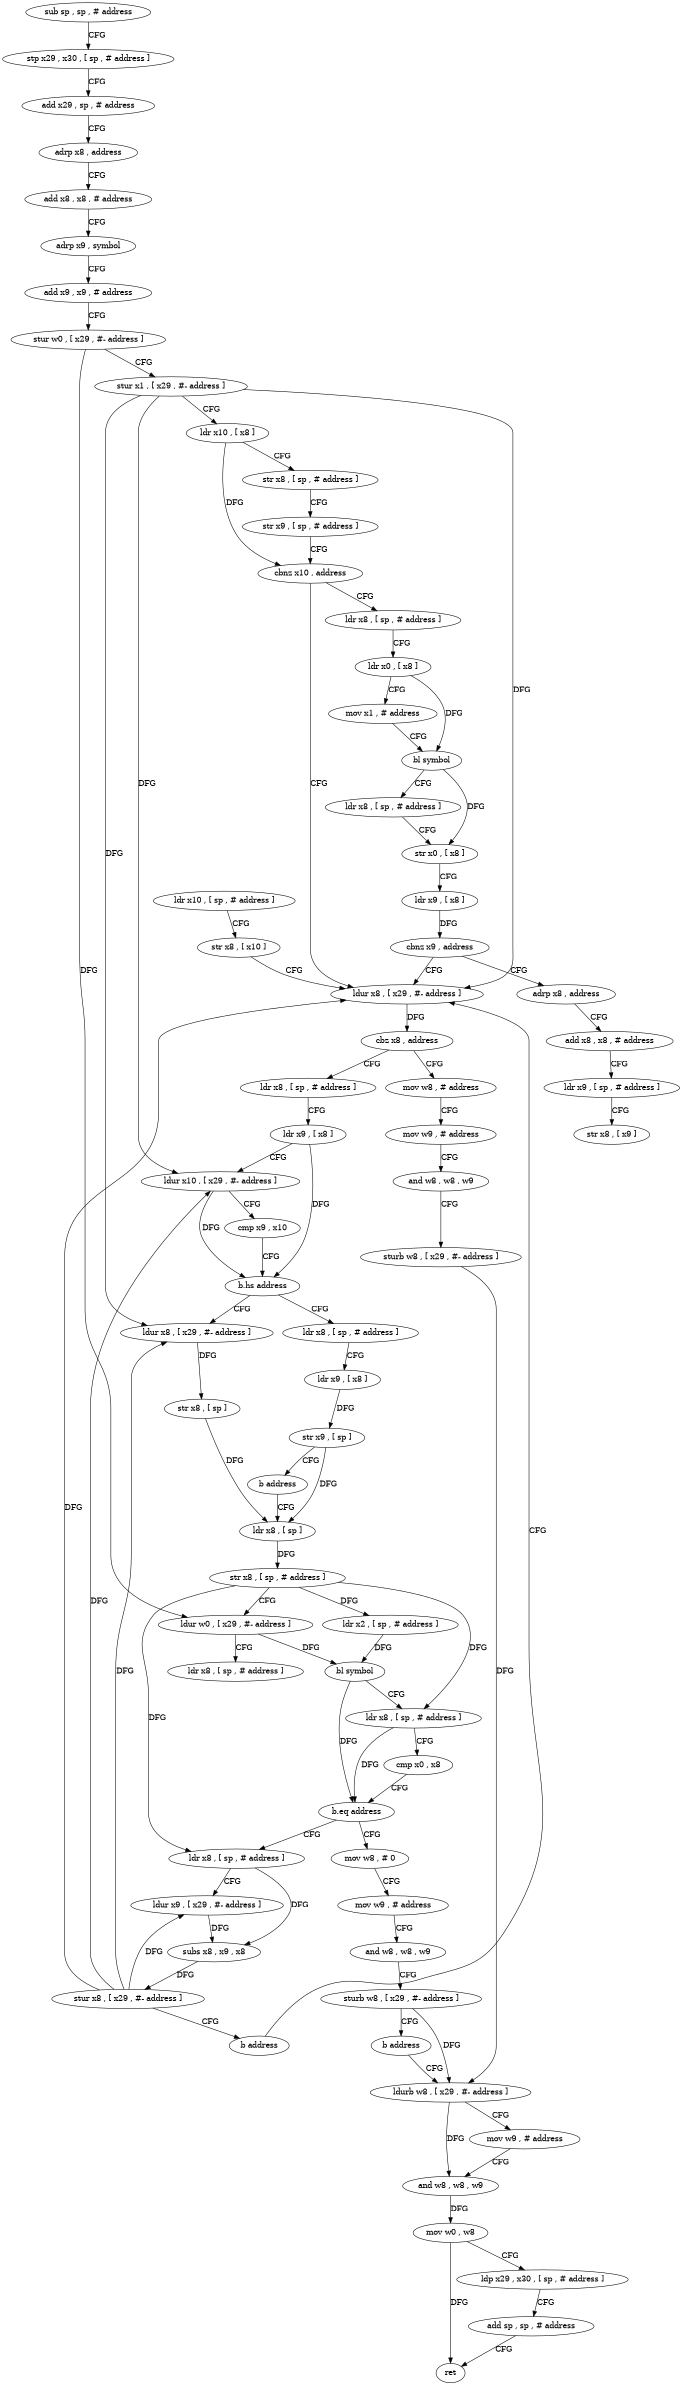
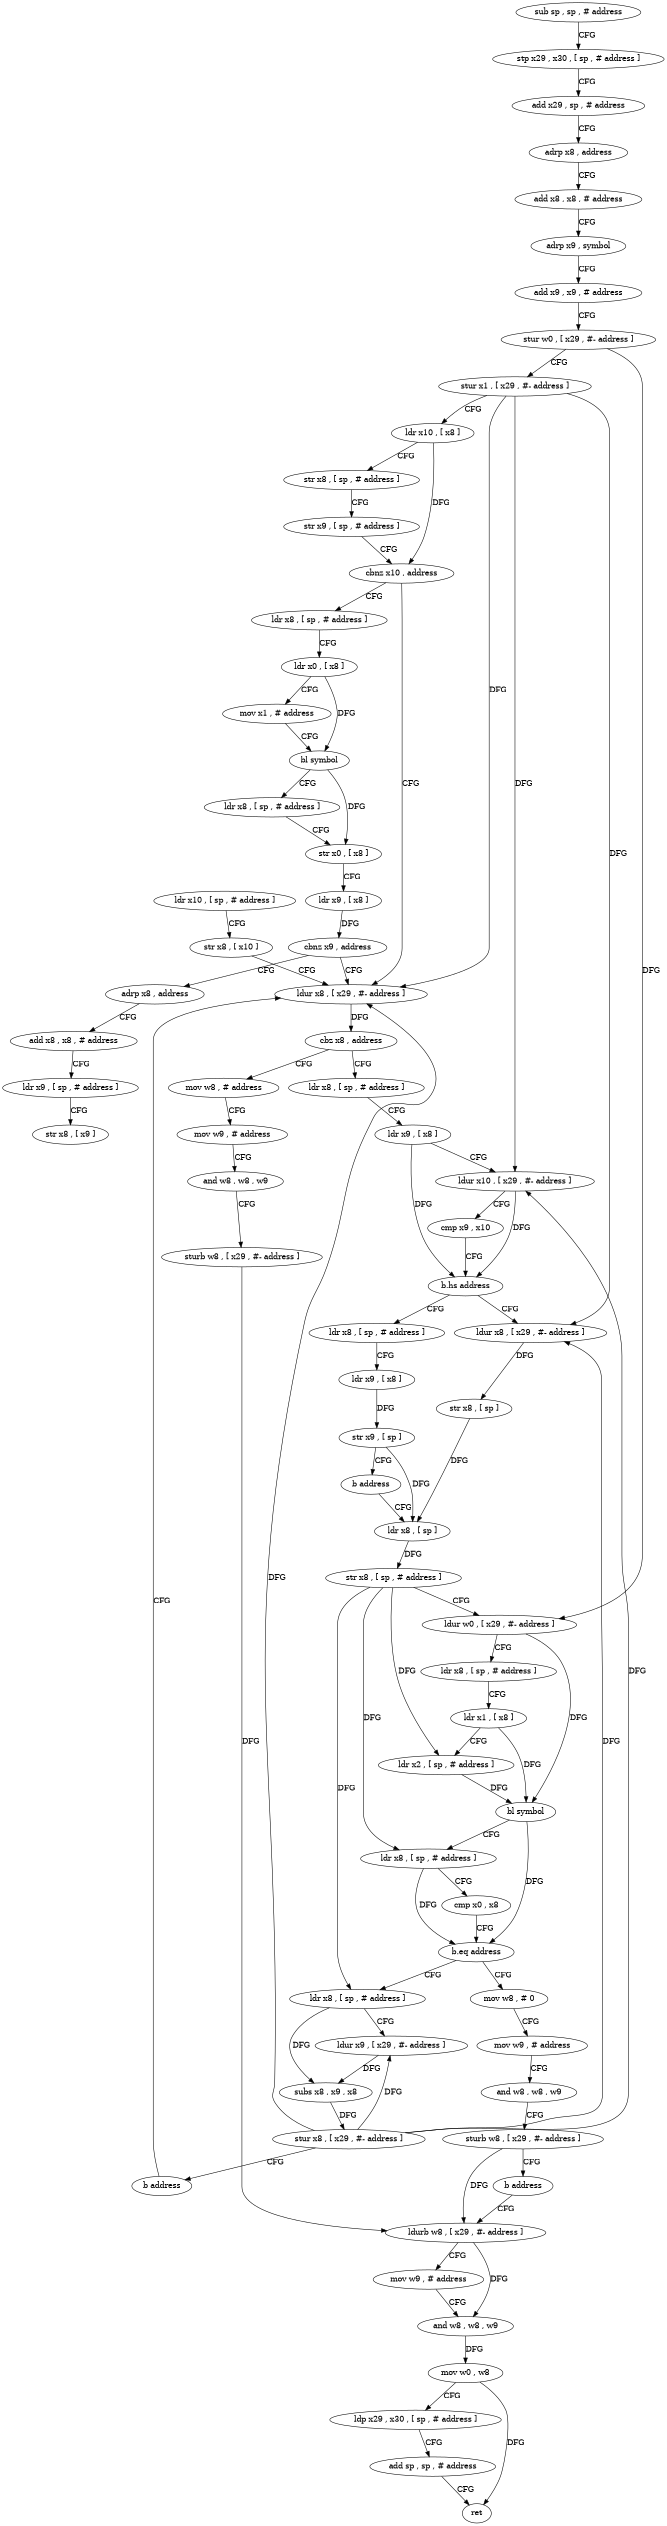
node "ldr x1 , [ x8 ]": added
